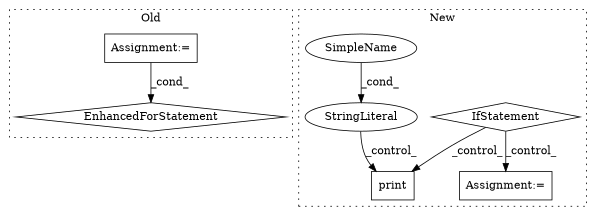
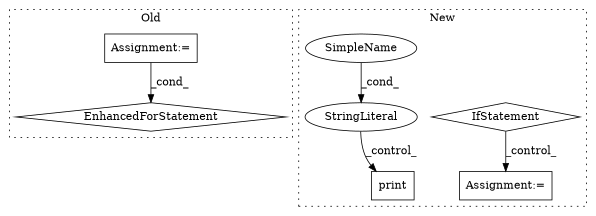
edge "IfStatement" -> "print": removed, label "_control_"
